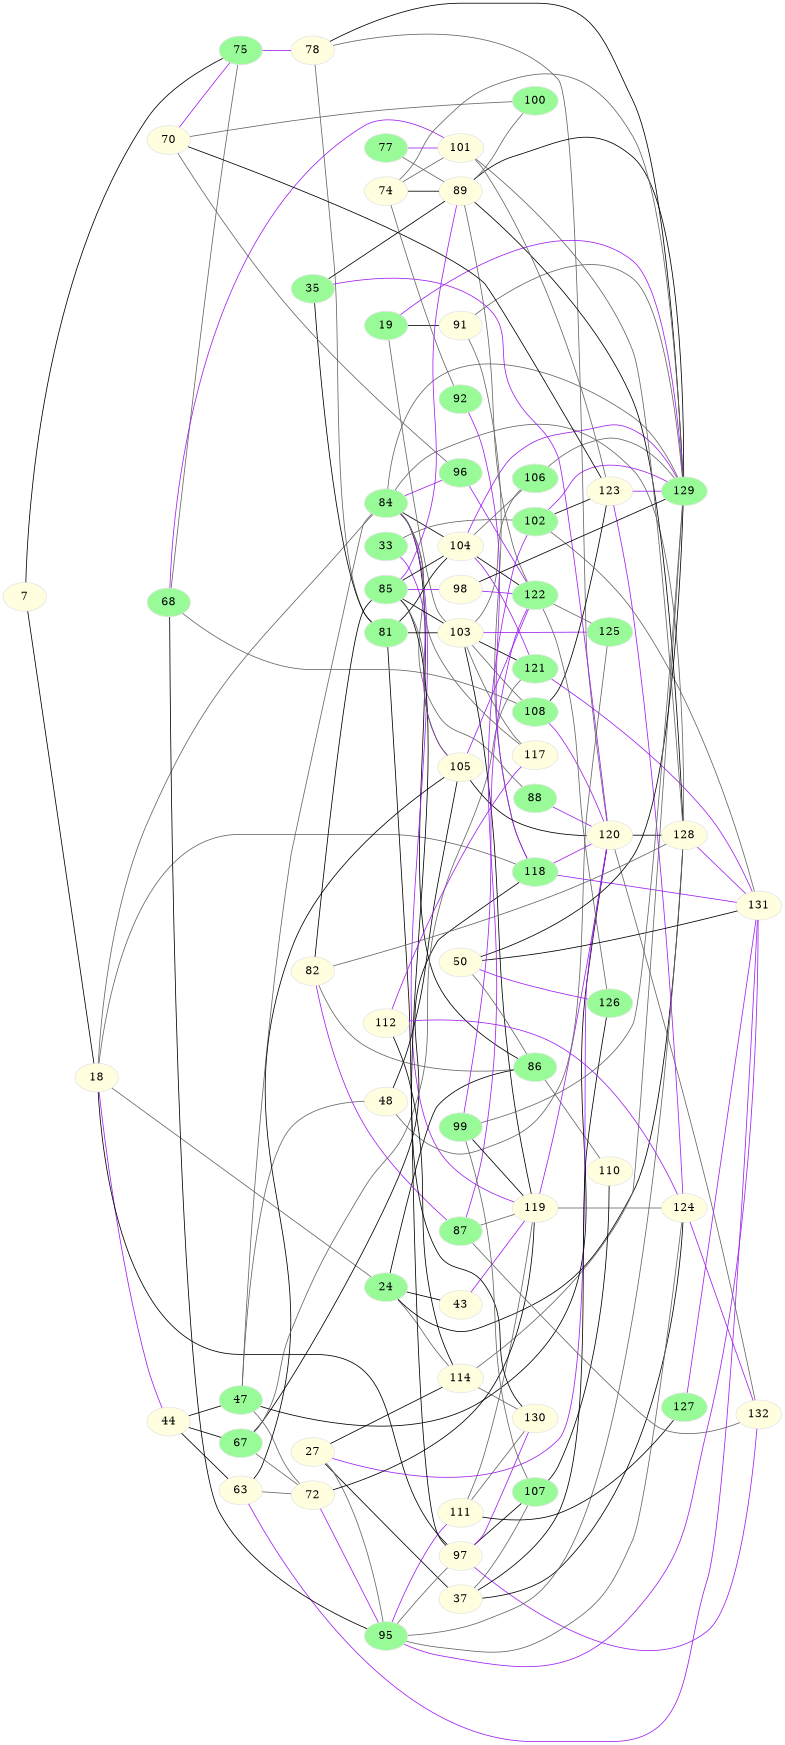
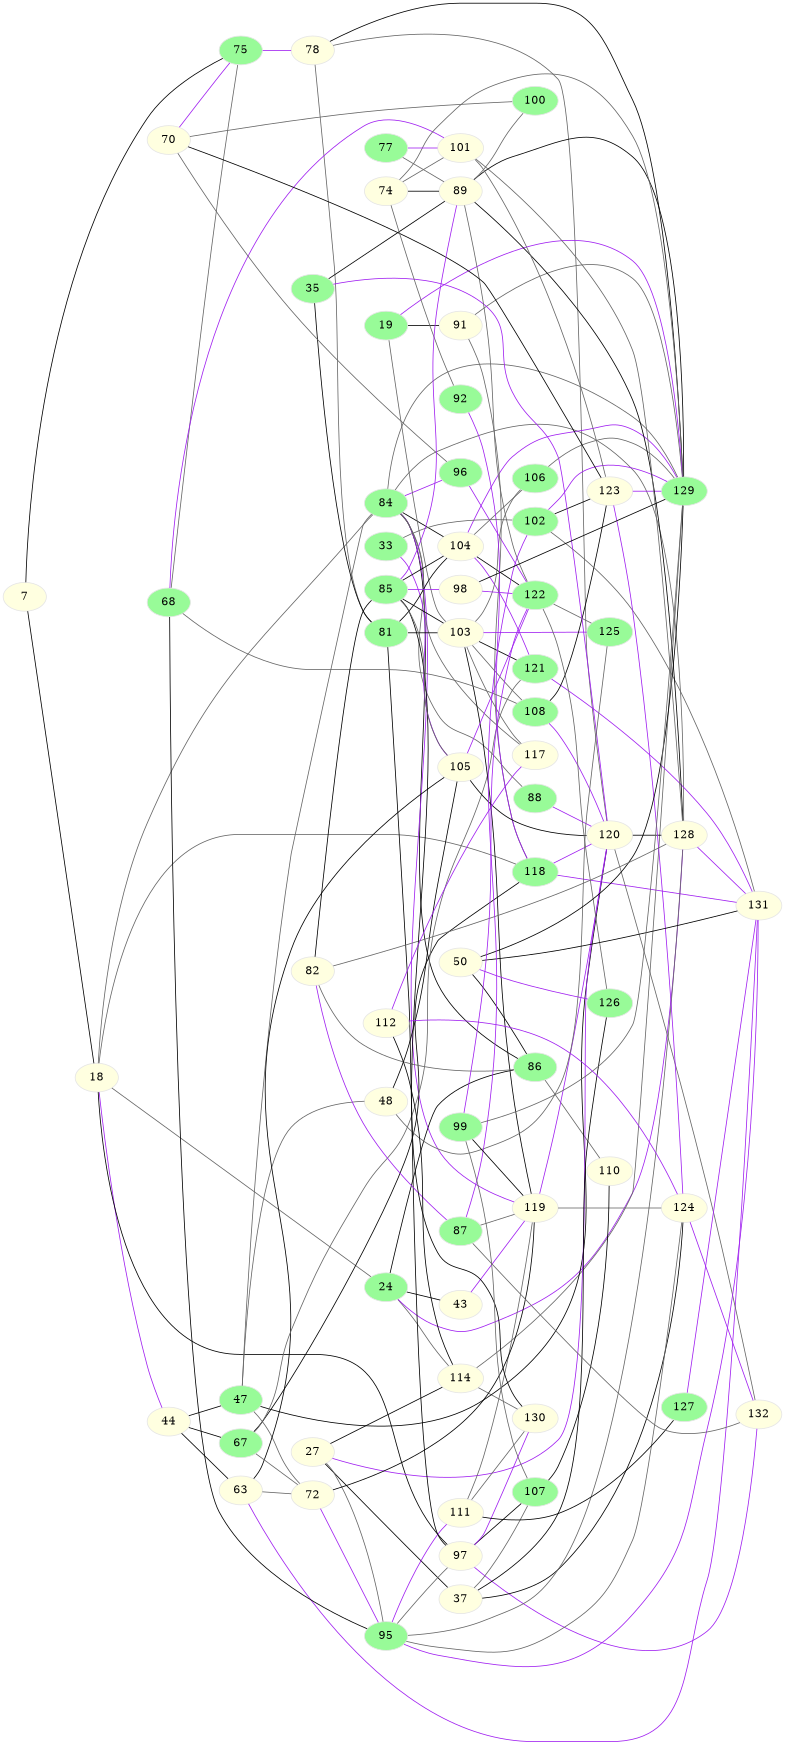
edge "50" -- "86": color gray40 -> black
edge "128" -- "24": color black -> purple
